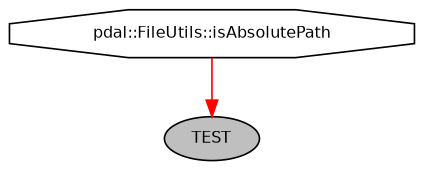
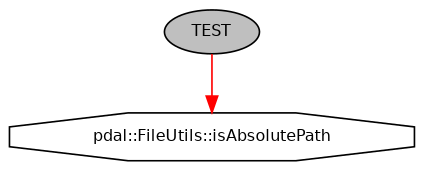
edge "pdal::FileUtils::isAbsolutePath" -> "TEST": reversed
